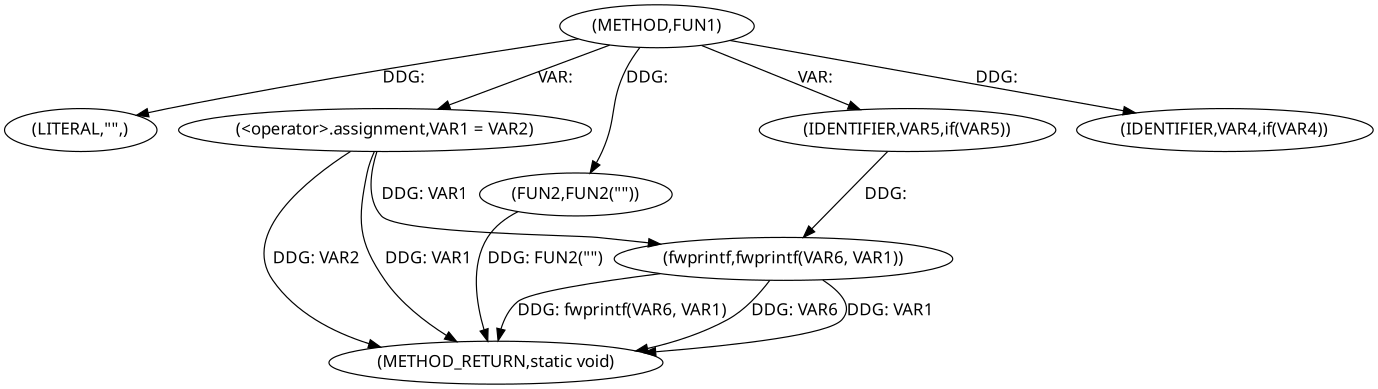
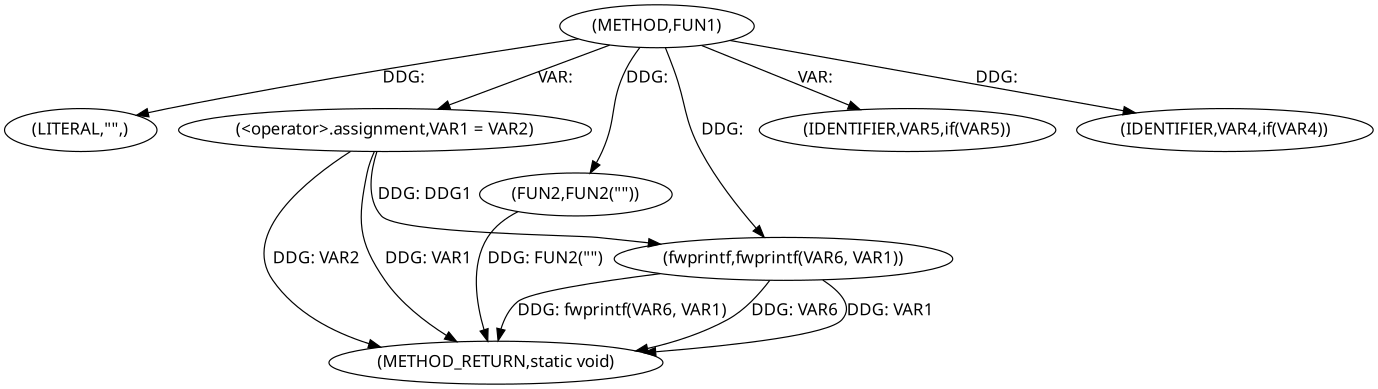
edge "(IDENTIFIER,VAR5,if(VAR5))" -> "(fwprintf,fwprintf(VAR6, VAR1))": now "(METHOD,FUN1)" -> "(fwprintf,fwprintf(VAR6, VAR1))"
edge "(<operator>.assignment,VAR1 = VAR2)" -> "(fwprintf,fwprintf(VAR6, VAR1))": label "DDG: VAR1" -> "DDG: DDG1"
